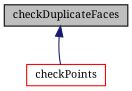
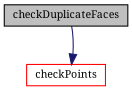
edge "checkPoints" -> "checkDuplicateFaces": reversed
